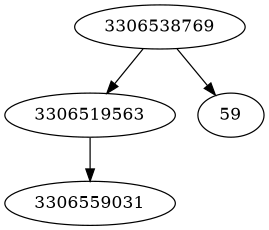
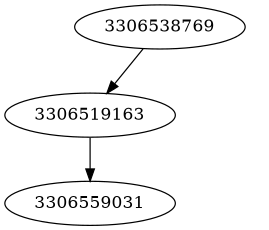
node "3306519563": label "3306519563" -> "3306519163"
node "59": removed
